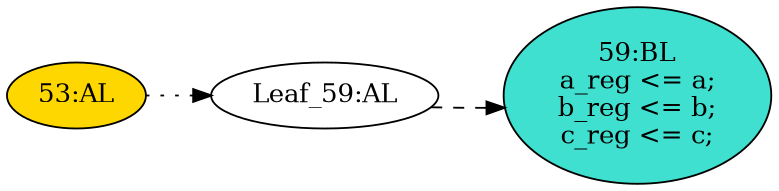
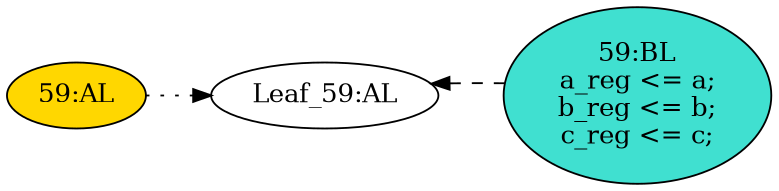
node "53:AL": label "53:AL" -> "59:AL"
edge "Leaf_59:AL" -> "59:BL a_reg <= a; b_reg <= b; c_reg <= c;": reversed
